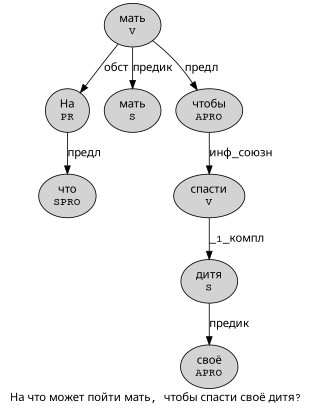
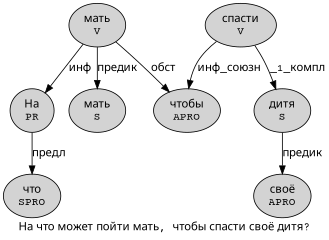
edge "мать V" -> "На PR": label "обст" -> "инф"
edge "мать V" -> "чтобы APRO": label "предл" -> "обст"
edge "чтобы APRO" -> "спасти V": reversed
